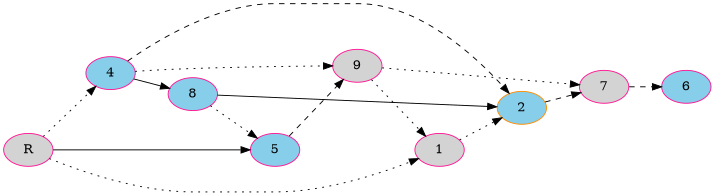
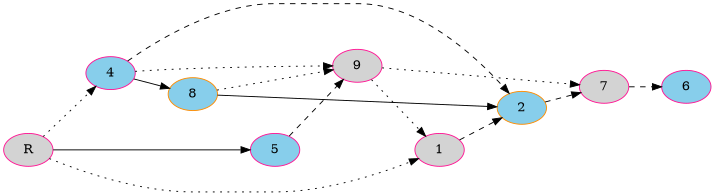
node "8": color deeppink -> darkorange
edge "8" -> "5": now "8" -> "9"
edge "1" -> "2": style dotted -> dashed
